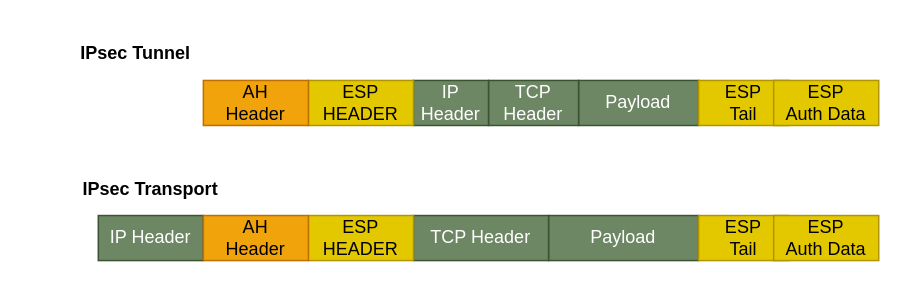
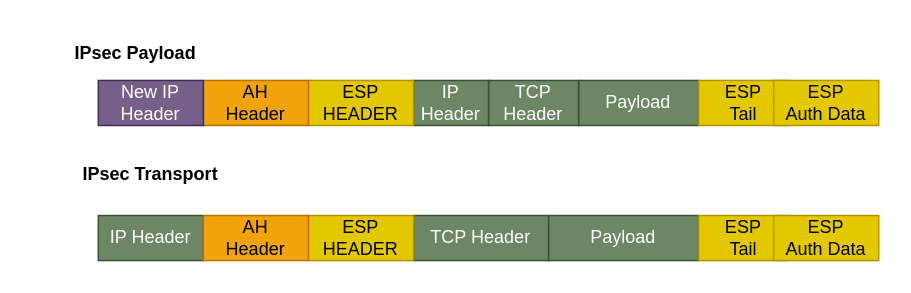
node "IPsec Tunnel": label "IPsec Tunnel" -> "IPsec Payload"
node "New IP Header": added
node "IPsec Transport": moved (151, 190) -> (151, 175)
